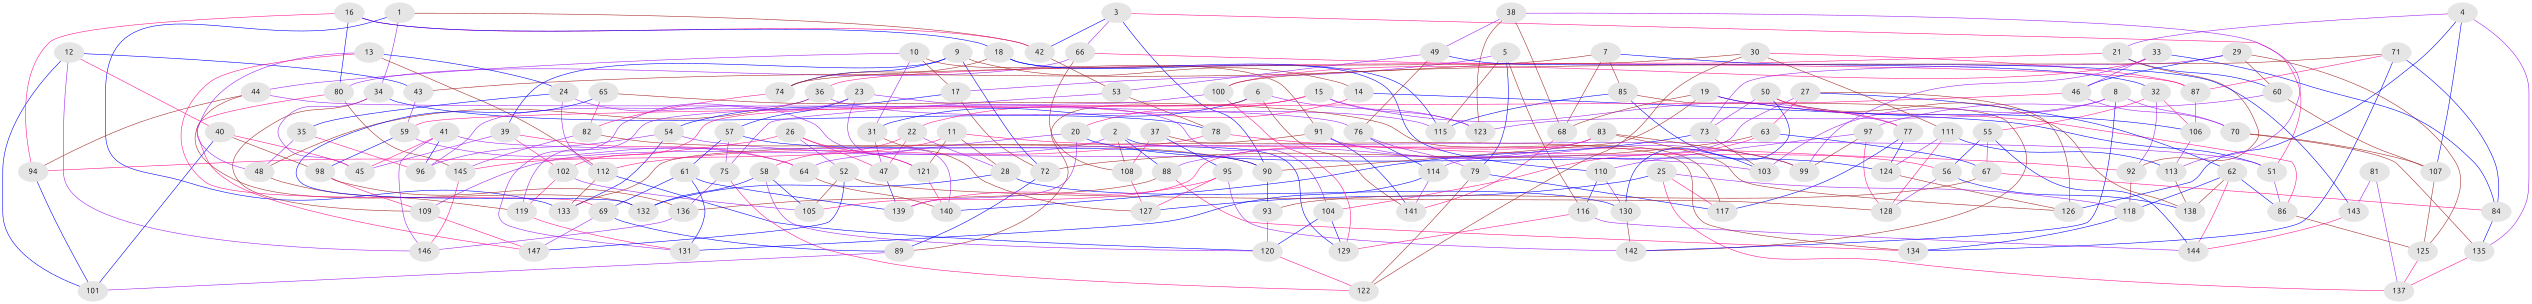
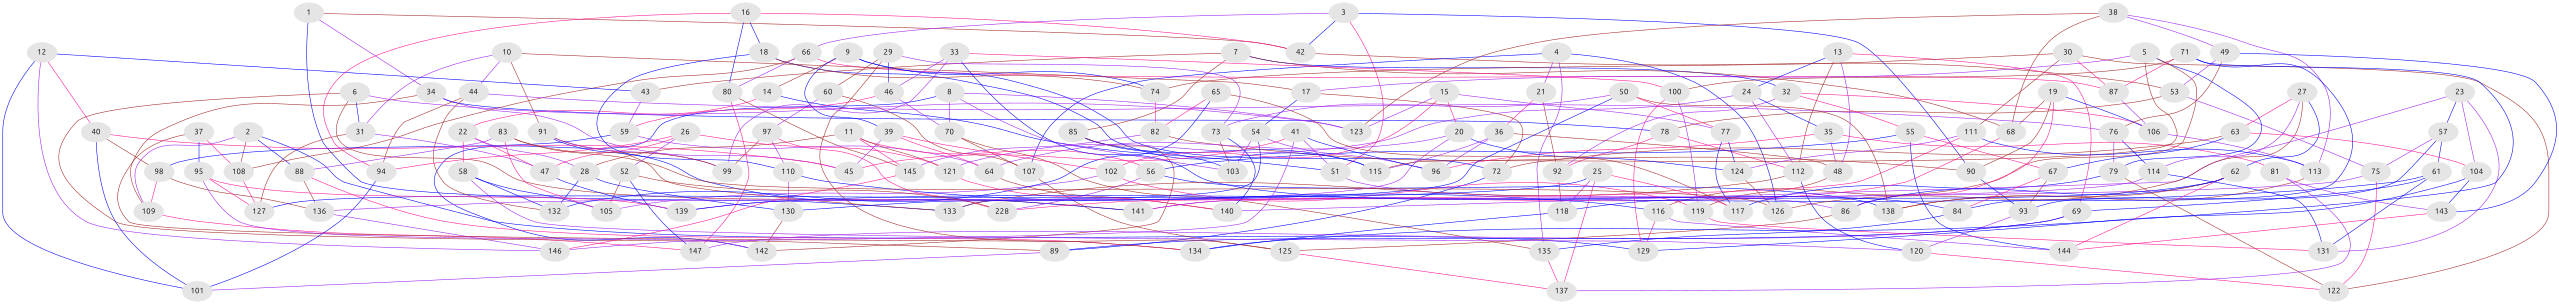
edge "21" -- "60": removed
edge "35" -- "81": added
edge "57" -- "90": now "57" -- "93"
node "128": label "128" -> "228"
edge "104" -- "120": now "104" -- "143"
